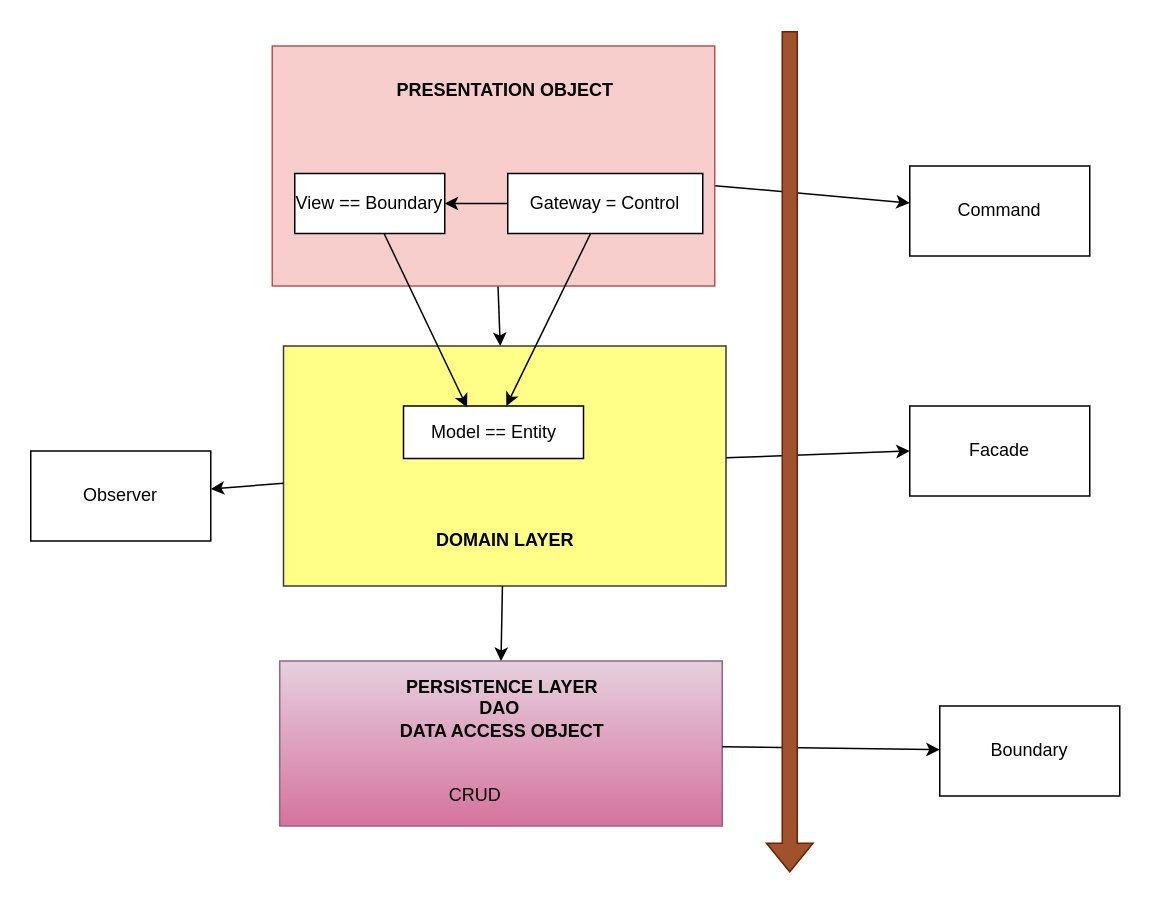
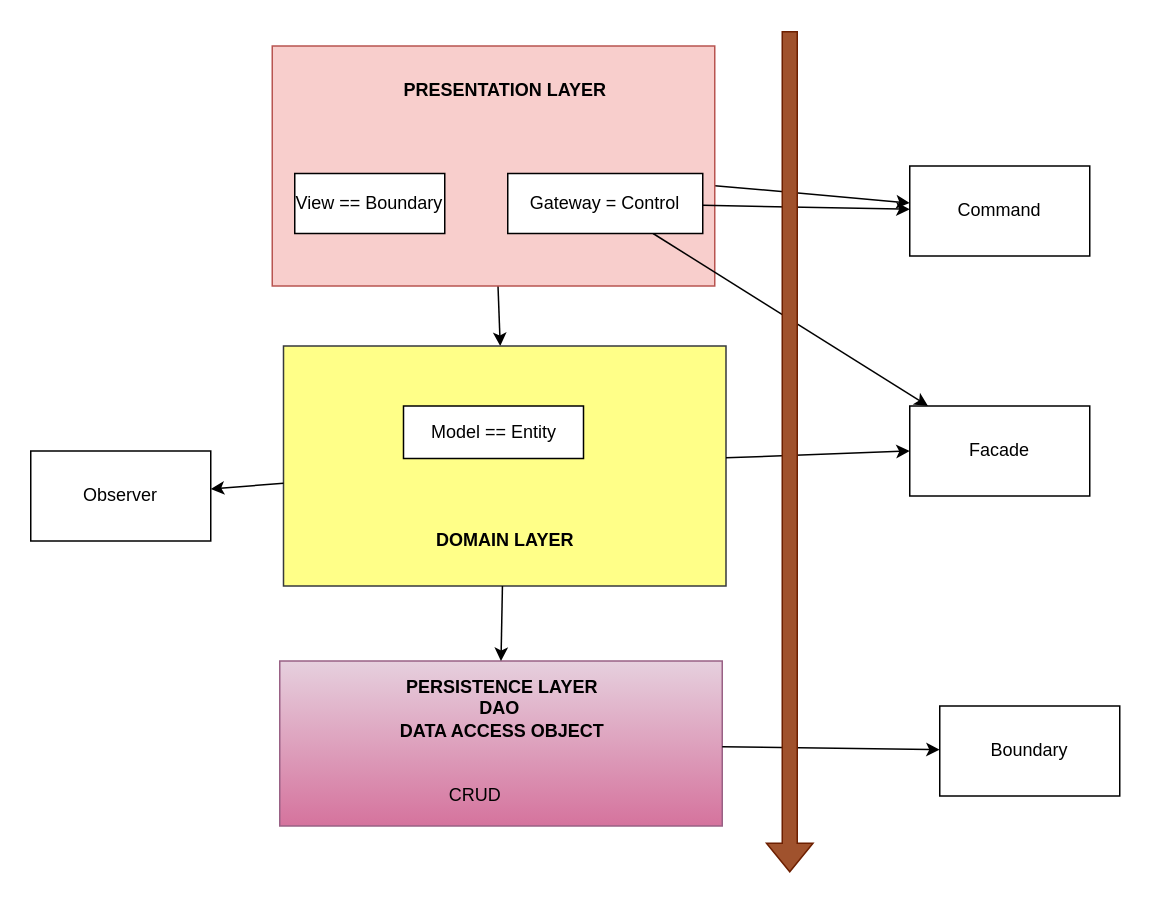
node "PRESENTATION OBJECT": label "PRESENTATION OBJECT" -> "PRESENTATION LAYER"
edge "Gateway = Control" -> "View == Boundary": now "Gateway = Control" -> "Facade"
edge "View == Boundary" -> "Model == Entity": removed
edge "Gateway = Control" -> "Model == Entity": now "Gateway = Control" -> "Command"
